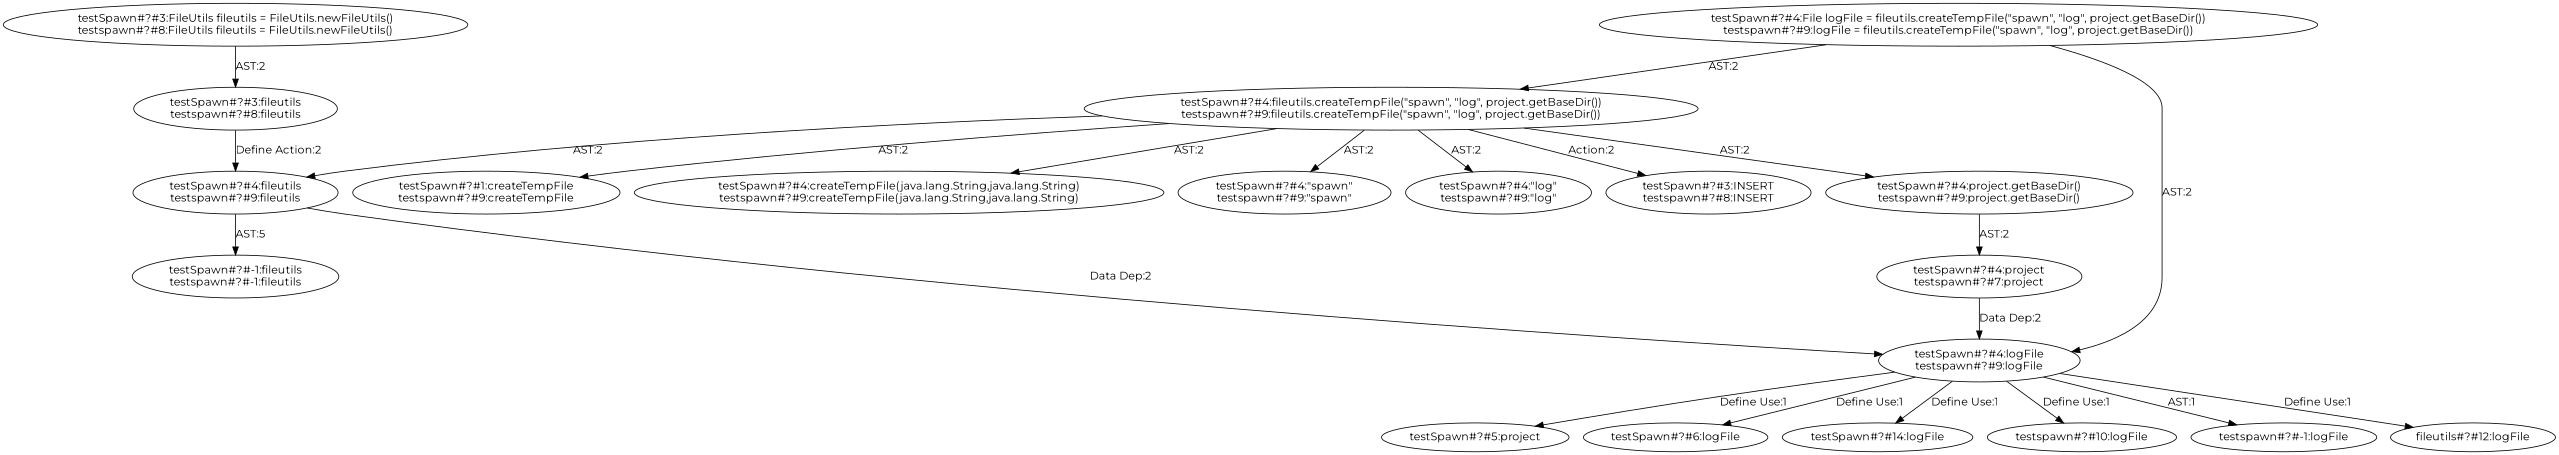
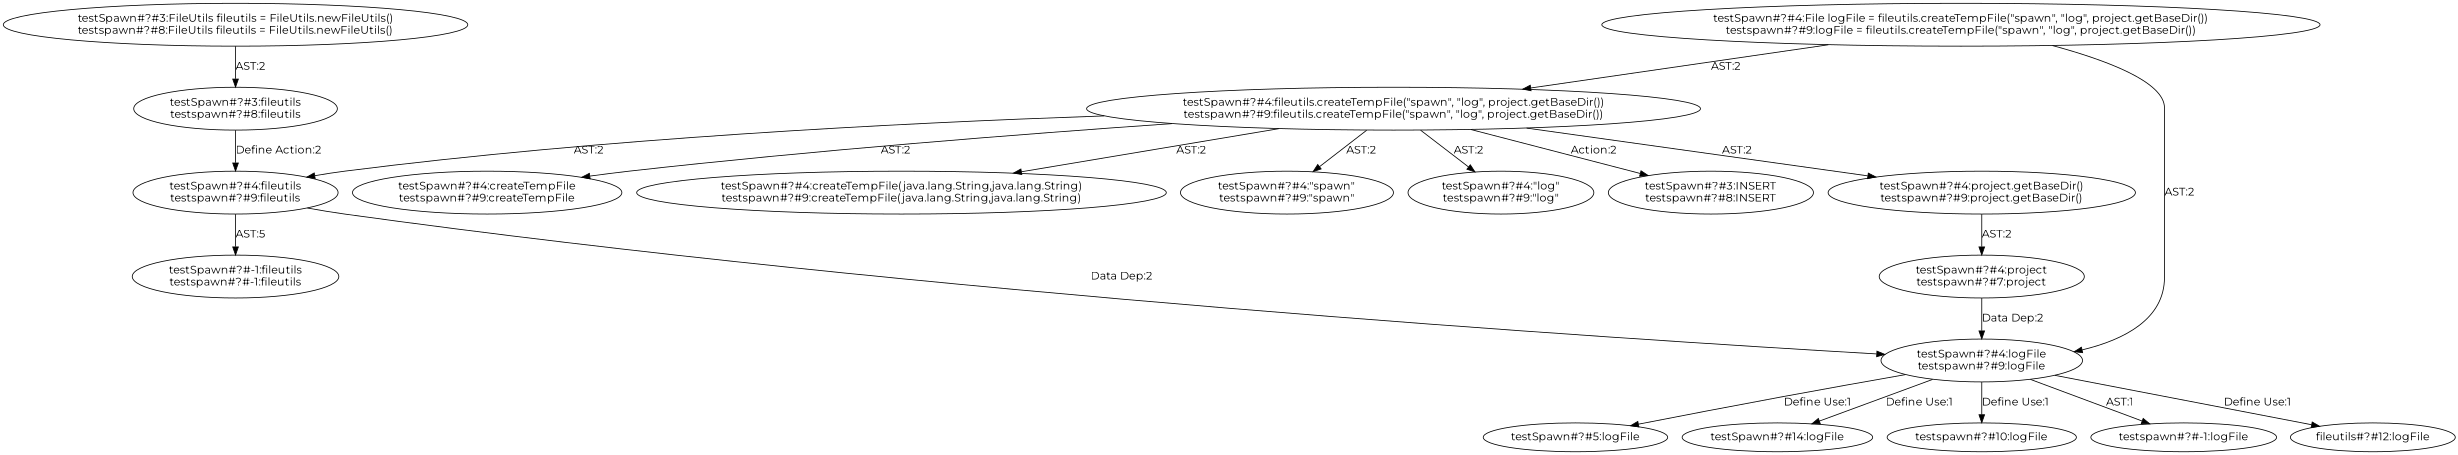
node "testSpawn#?#1:createTempFile testspawn#?#9:createTempFile": label "testSpawn#?#1:createTempFile testspawn#?#9:createTempFile" -> "testSpawn#?#4:createTempFile testspawn#?#9:createTempFile"
node "testSpawn#?#5:project": label "testSpawn#?#5:project" -> "testSpawn#?#5:logFile"
node "testSpawn#?#6:logFile": removed
